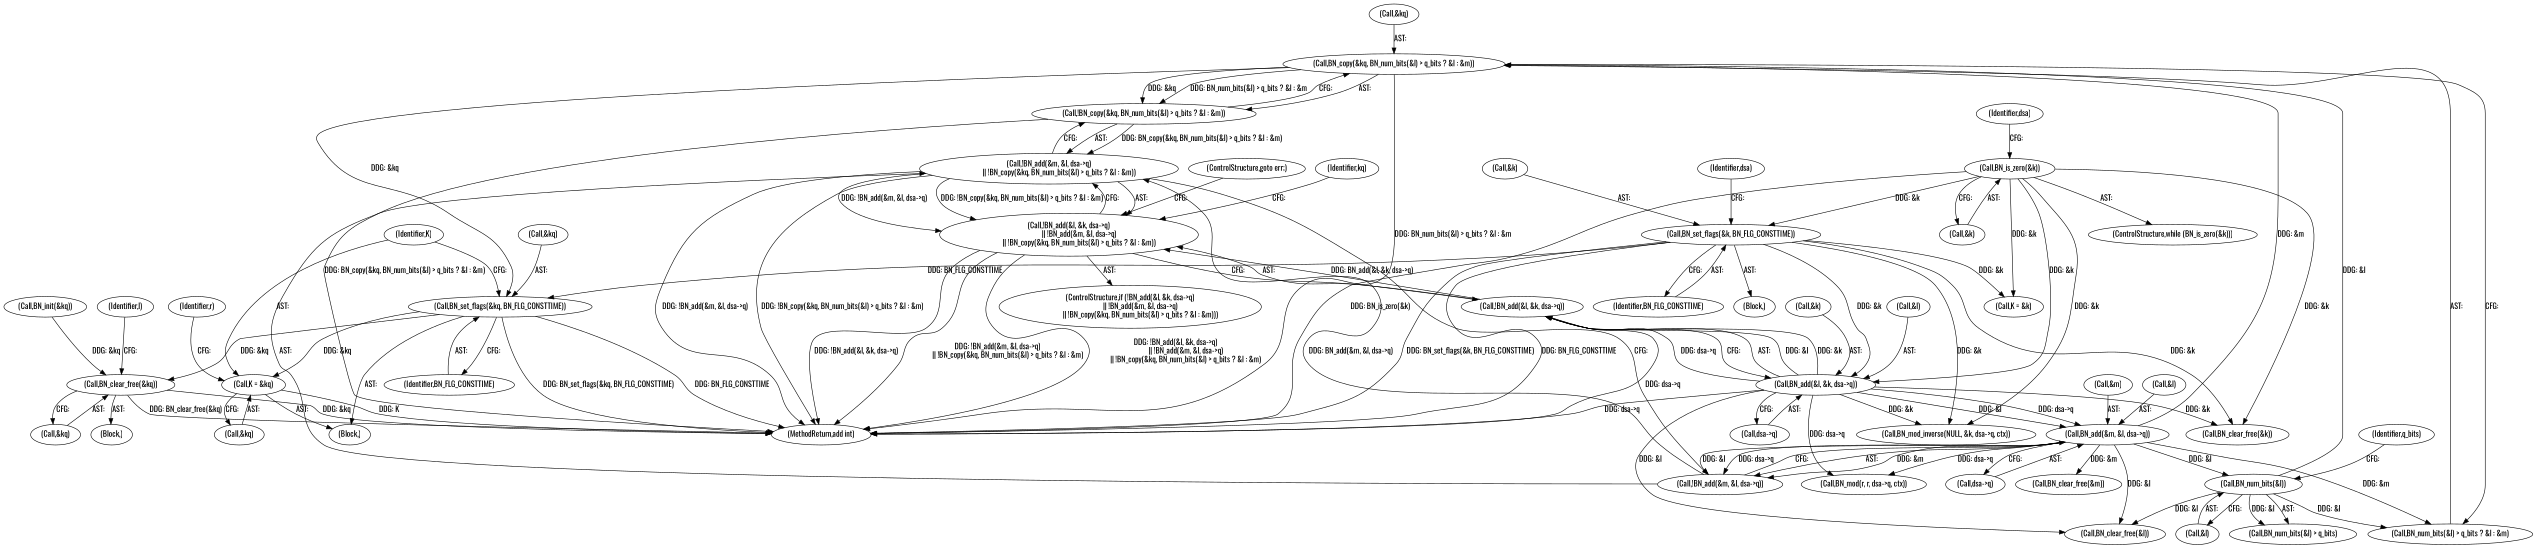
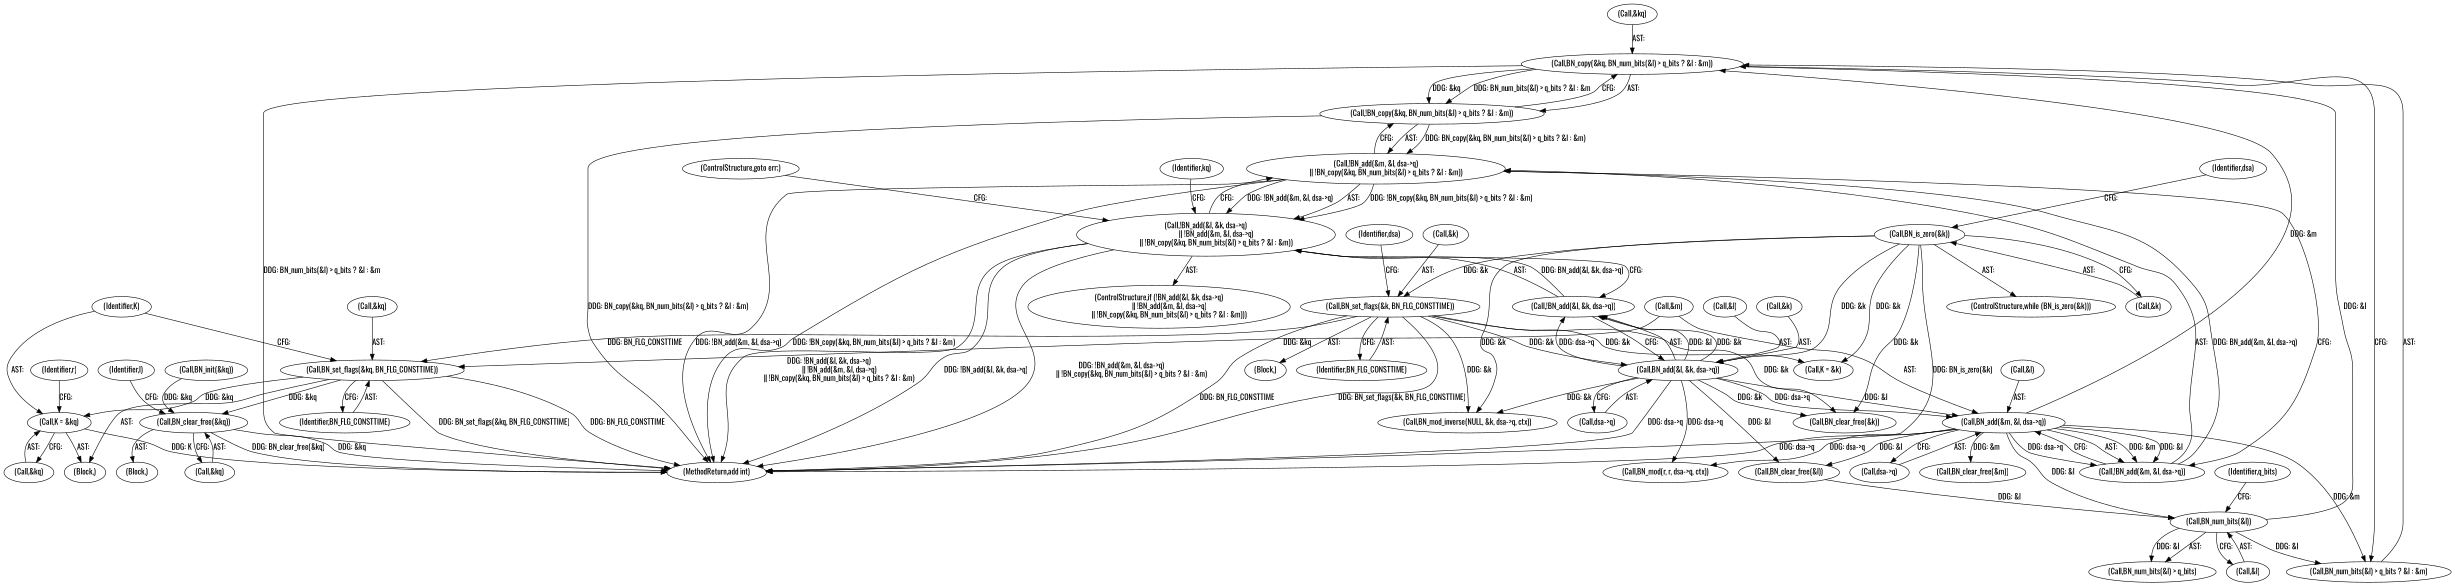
edge "(Call,BN_copy(&kq, BN_num_bits(&l) > q_bits ? &l : &m))" -> "(Call,BN_set_flags(&kq, BN_FLG_CONSTTIME))": now "(Call,&m)" -> "(Call,BN_set_flags(&kq, BN_FLG_CONSTTIME))"
edge "(Call,!BN_add(&l, &k, dsa->q))" -> "(MethodReturn,add int)": now "(Call,BN_add(&m, &l, dsa->q))" -> "(MethodReturn,add int)"
edge "(Call,BN_num_bits(&l))" -> "(Call,BN_clear_free(&l))": reversed
